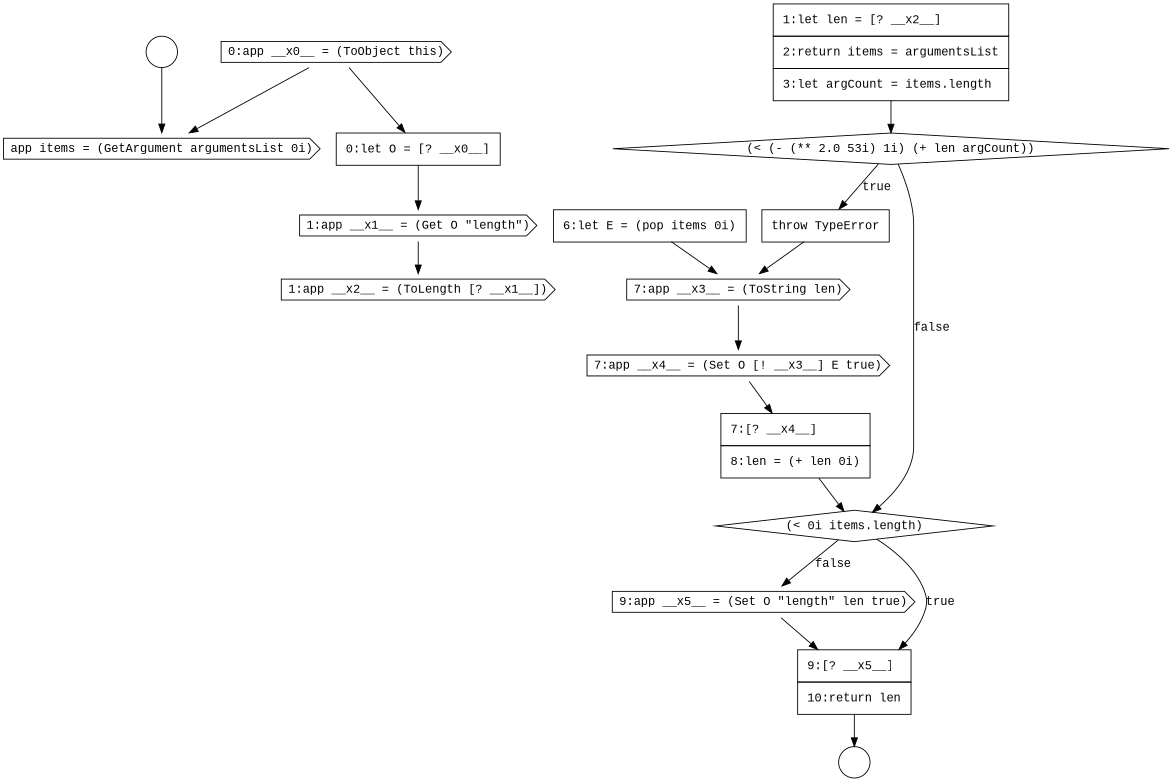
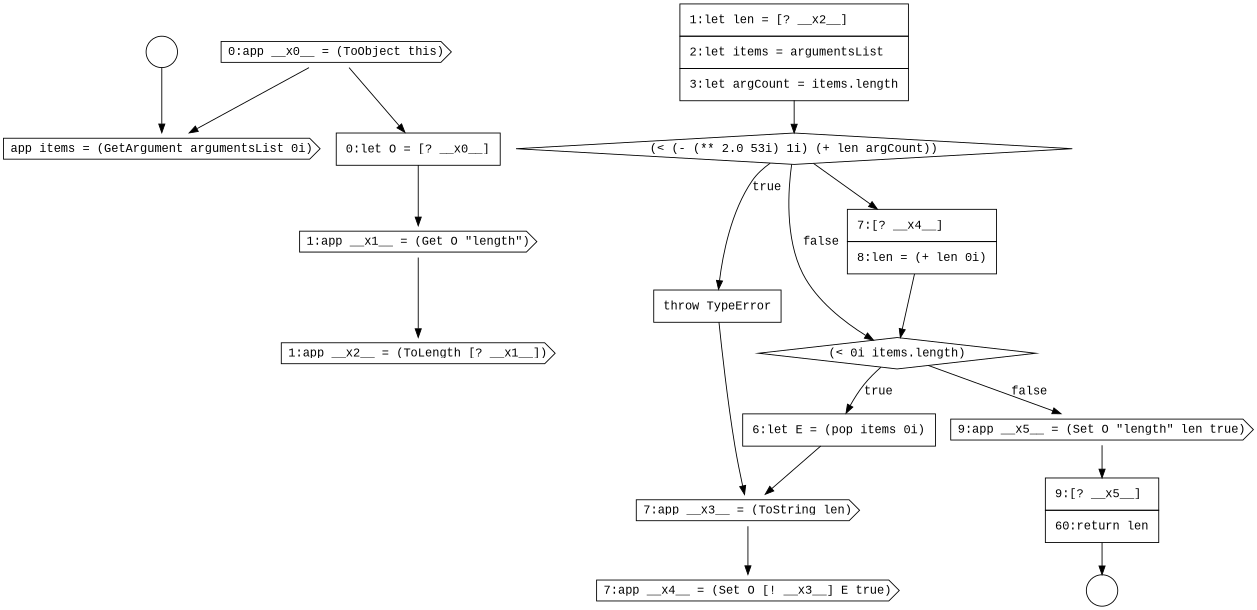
node "1:let len = [? __x2__]": text "2:return items = argumentsList" -> "2:let items = argumentsList"
edge "7:app __x4__ = (Set O [! __x3__] E true)" -> "7:[? __x4__]": now "(< (- (** 2.0 53i) 1i) (+ len argCount))" -> "7:[? __x4__]"
edge "(< 0i items.length)" -> "9:[? __x5__]": now "(< 0i items.length)" -> "6:let E = (pop items 0i)"
node "9:[? __x5__]": text "10:return len" -> "60:return len"
